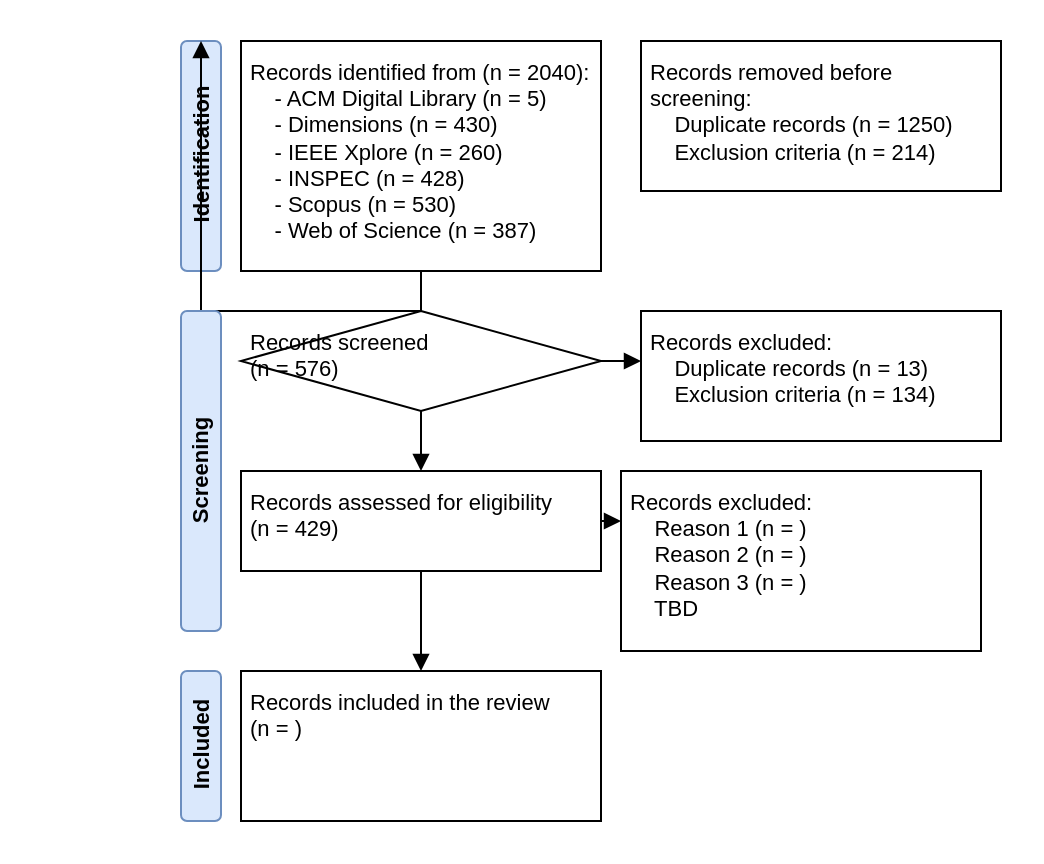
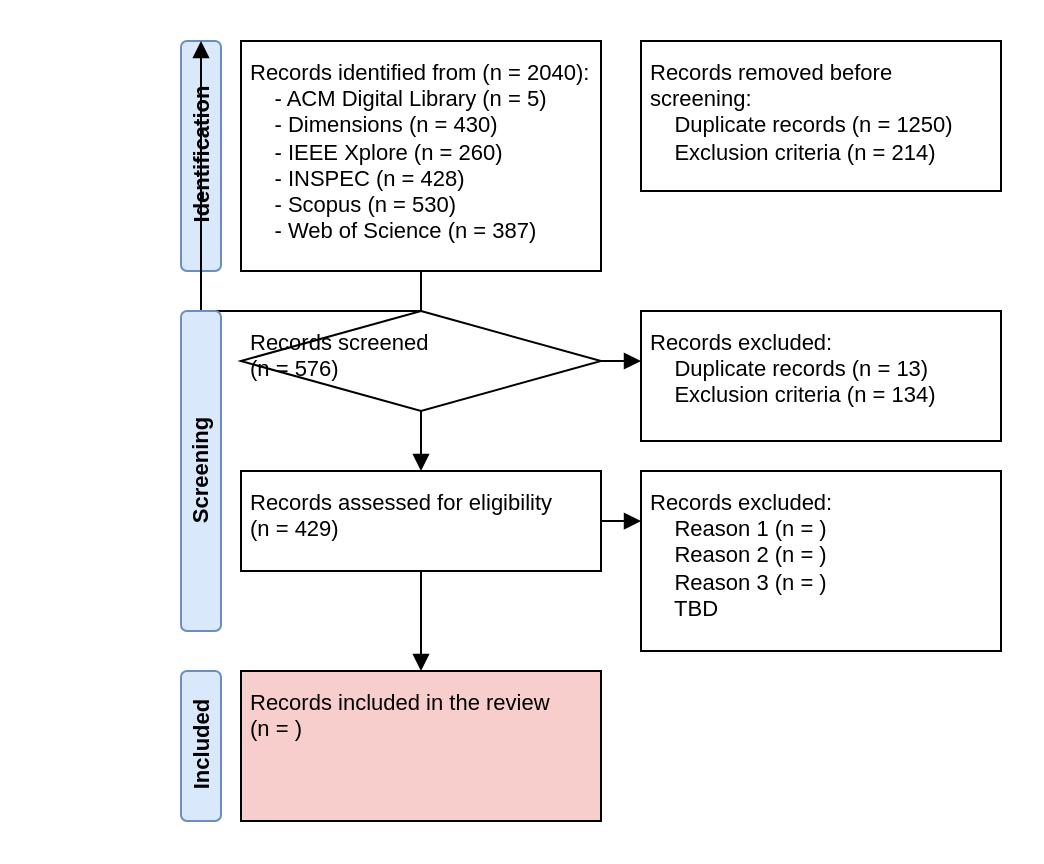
node "Records excluded: Reason 1 (n = ) Reason 2 (n = ) Reason 3 (n = ) TBD": moved (801, 561) -> (821, 561)
node "Records included in the review (n = )": fillcolor #ffffff -> #f8cecc
